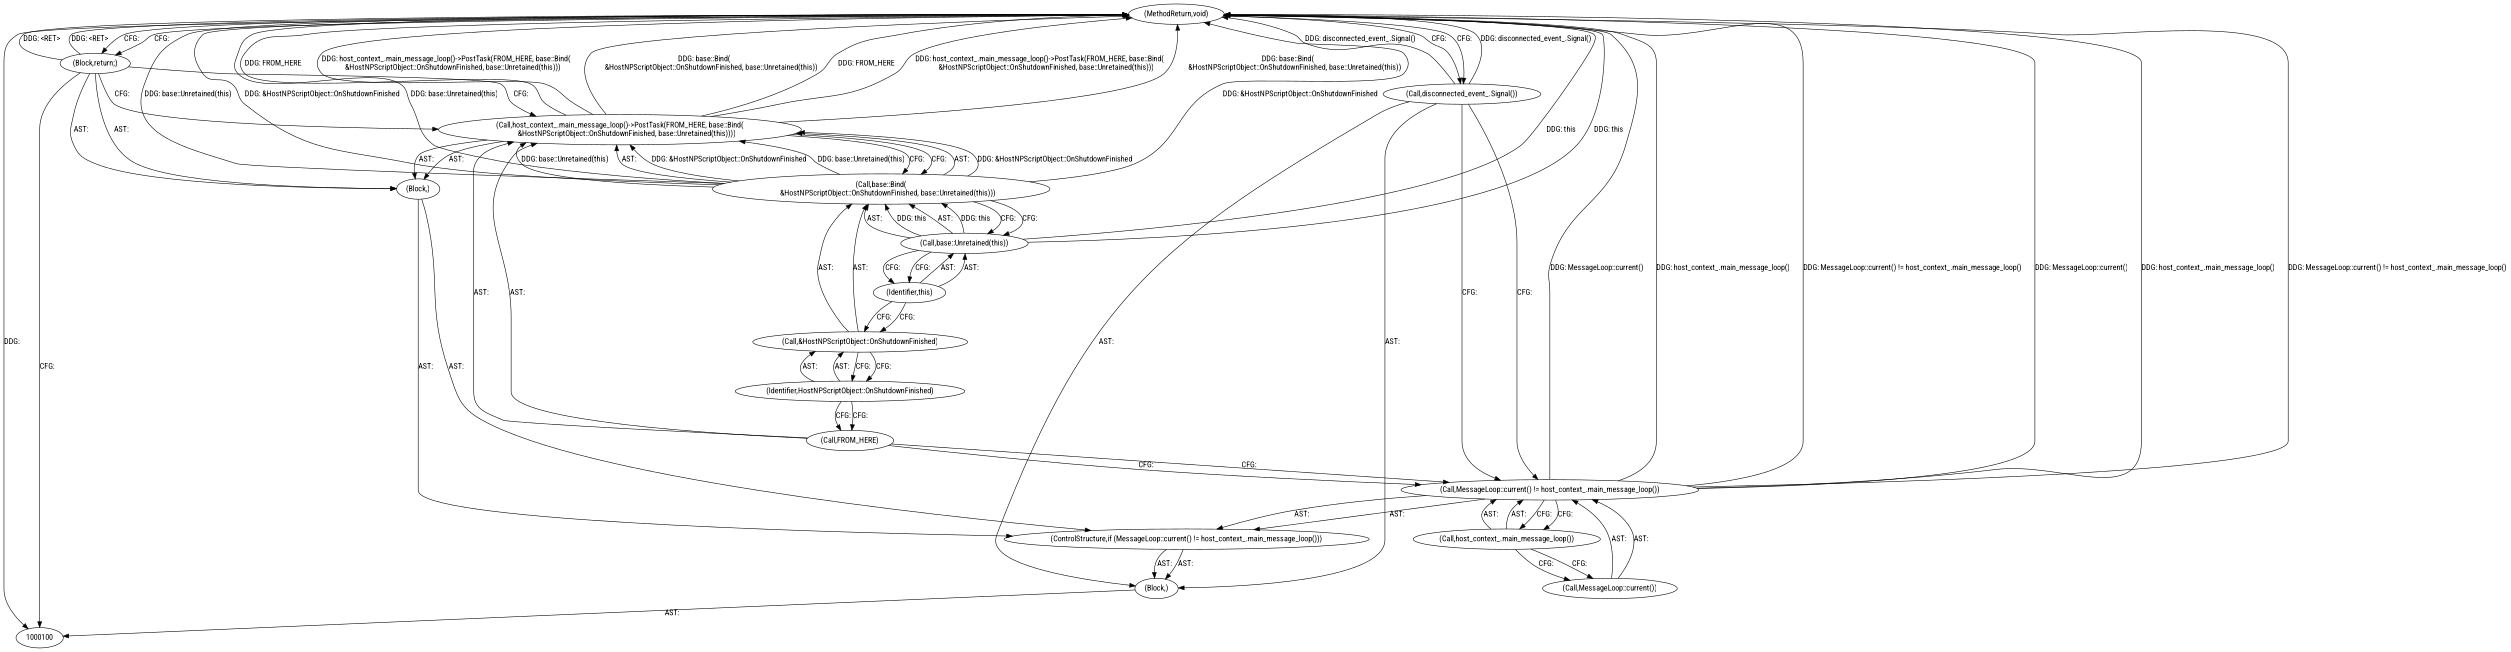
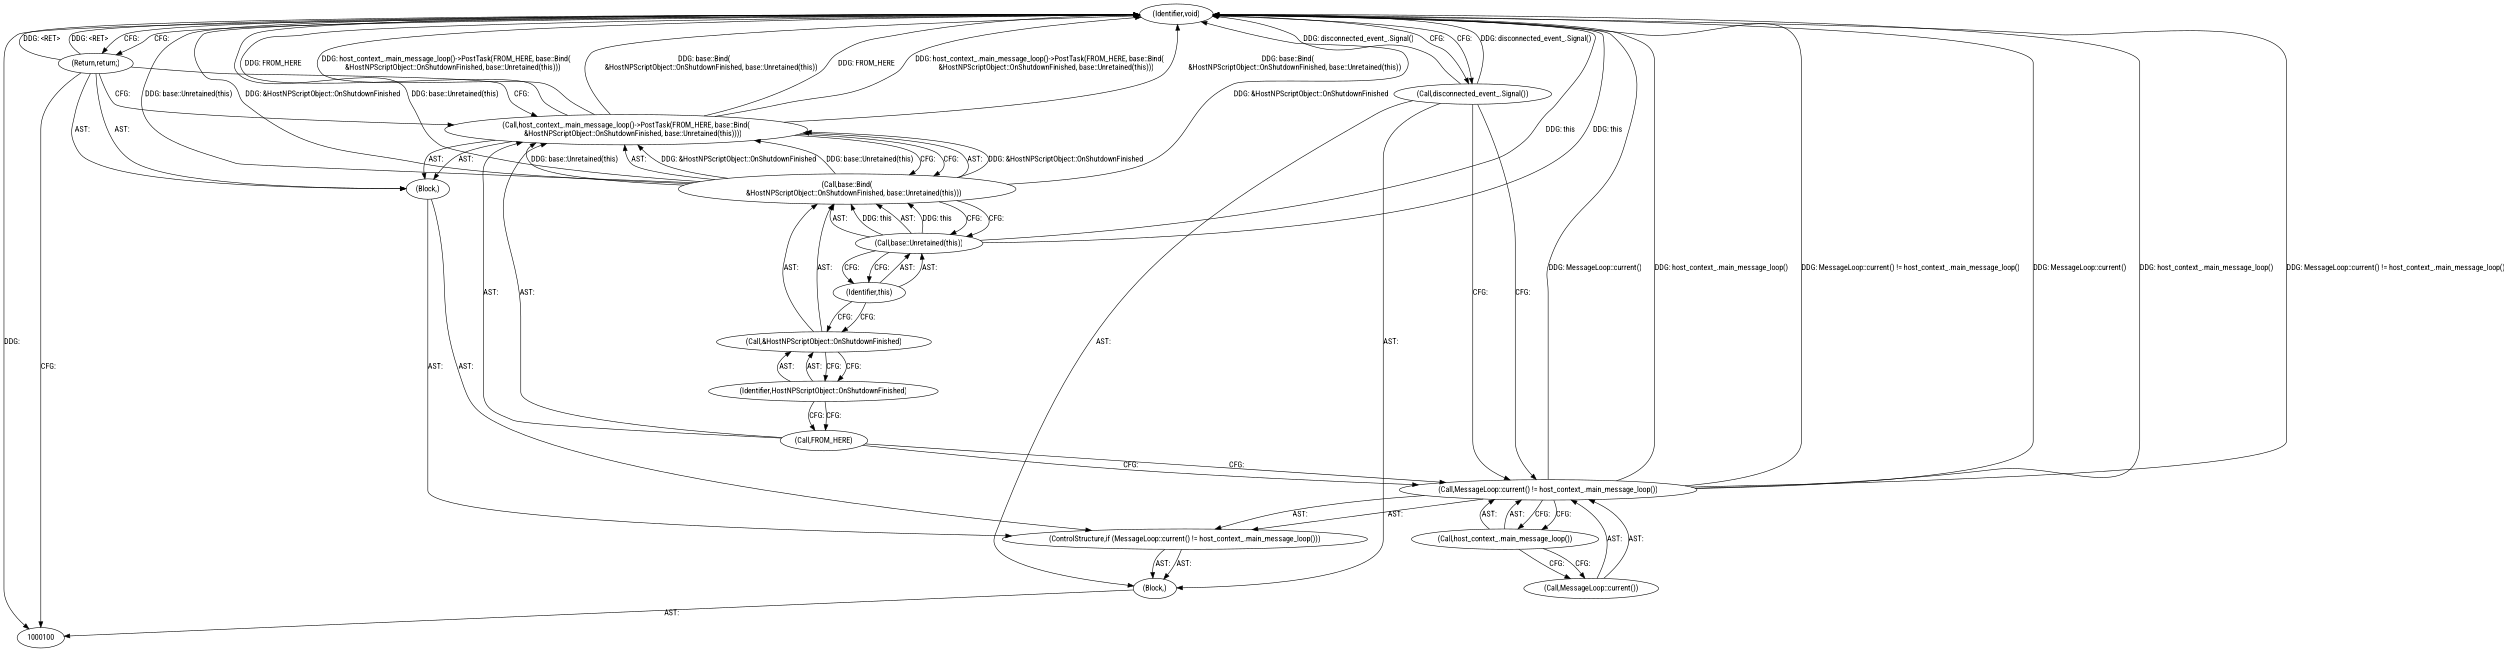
node "(MethodReturn,void)": label "(MethodReturn,void)" -> "(Identifier,void)"
node "(Block,return;)": label "(Block,return;)" -> "(Return,return;)"
